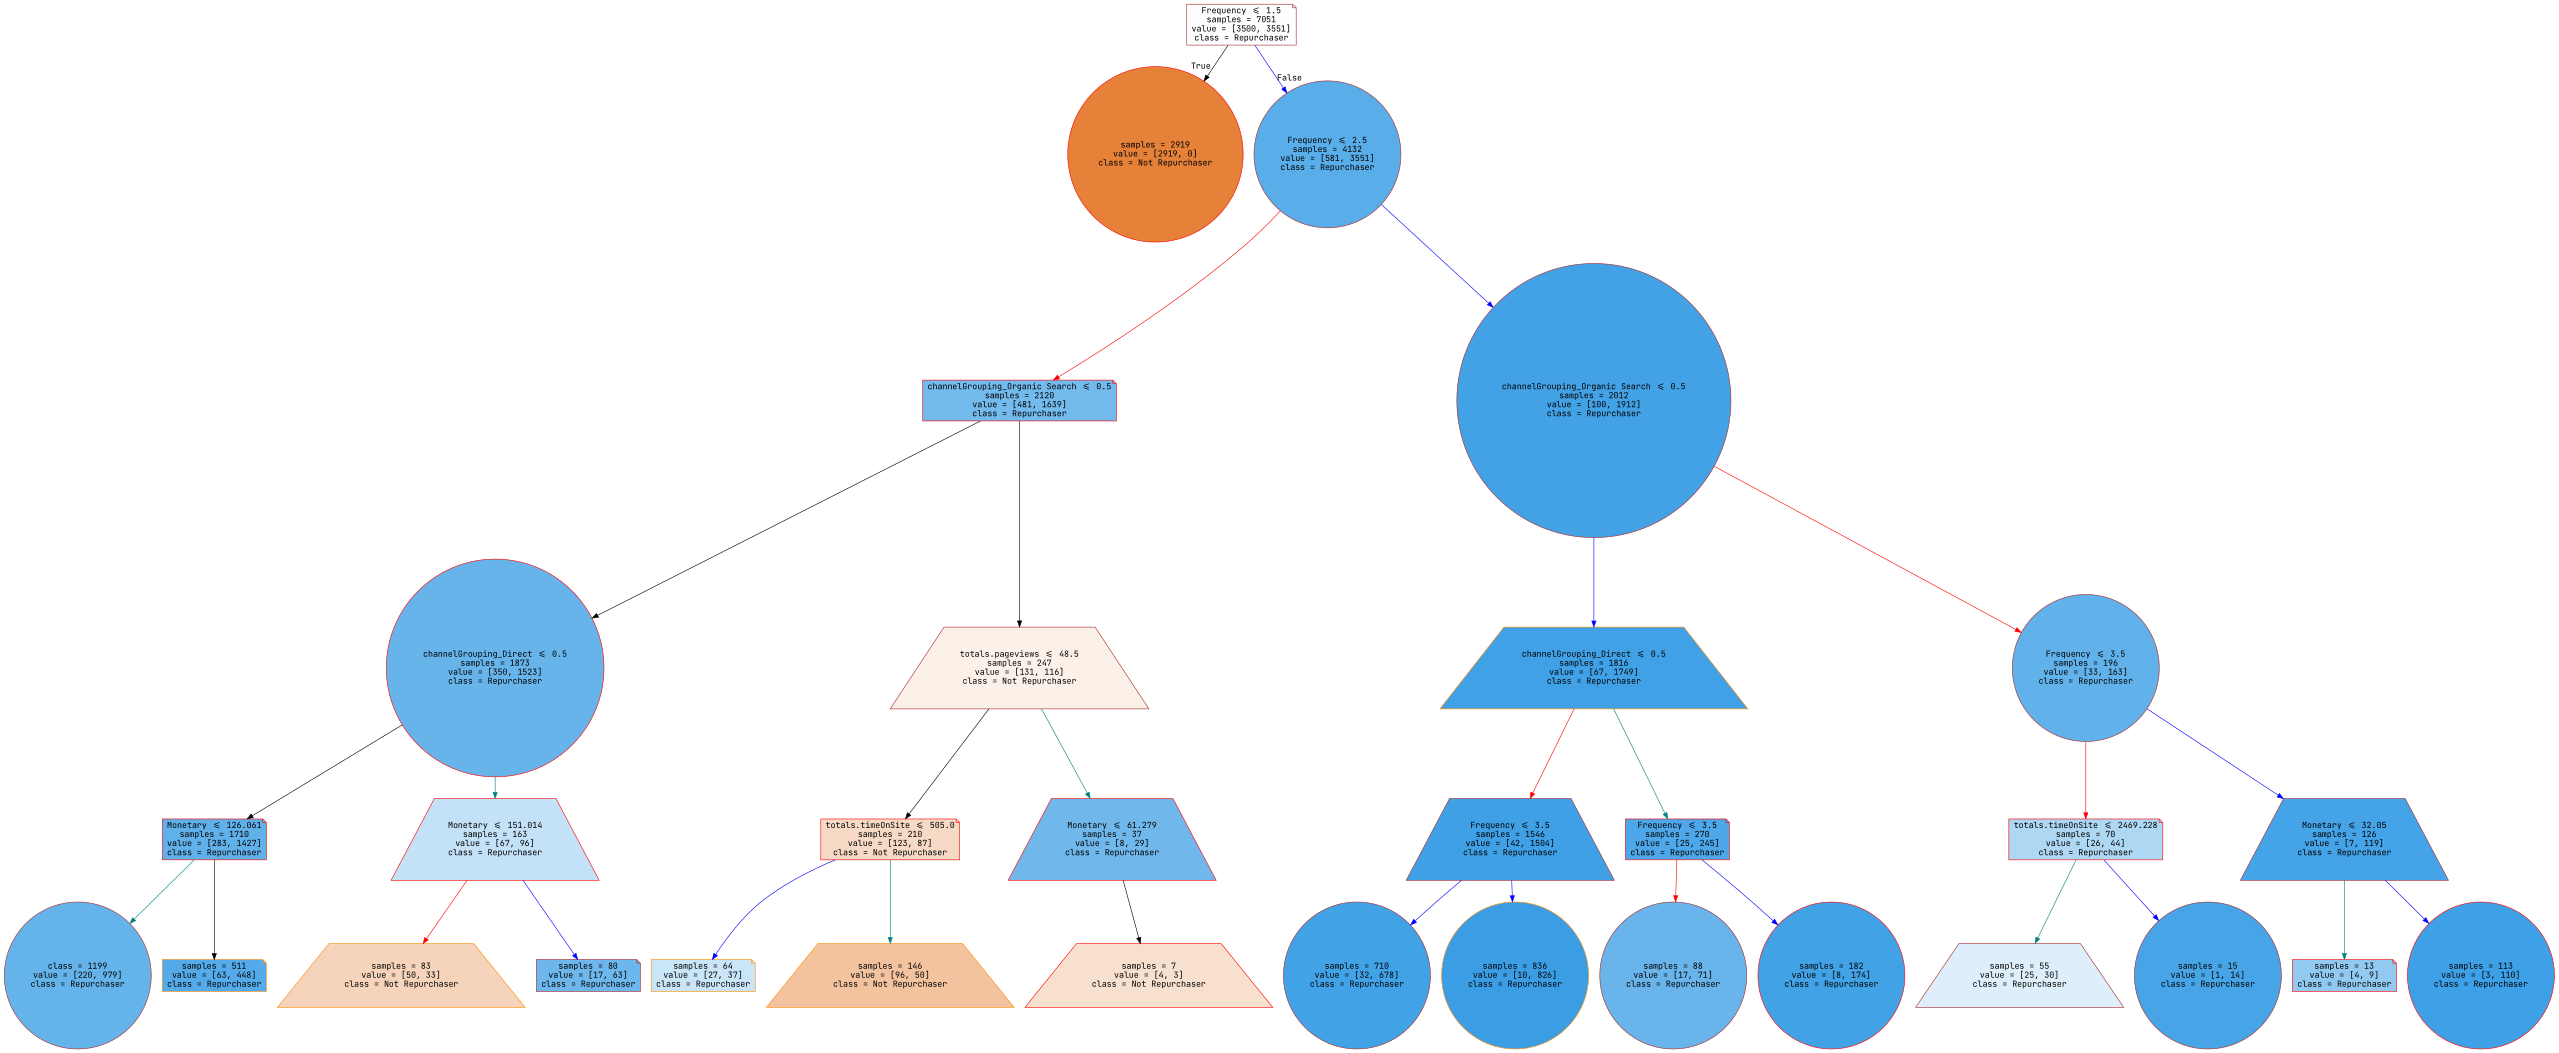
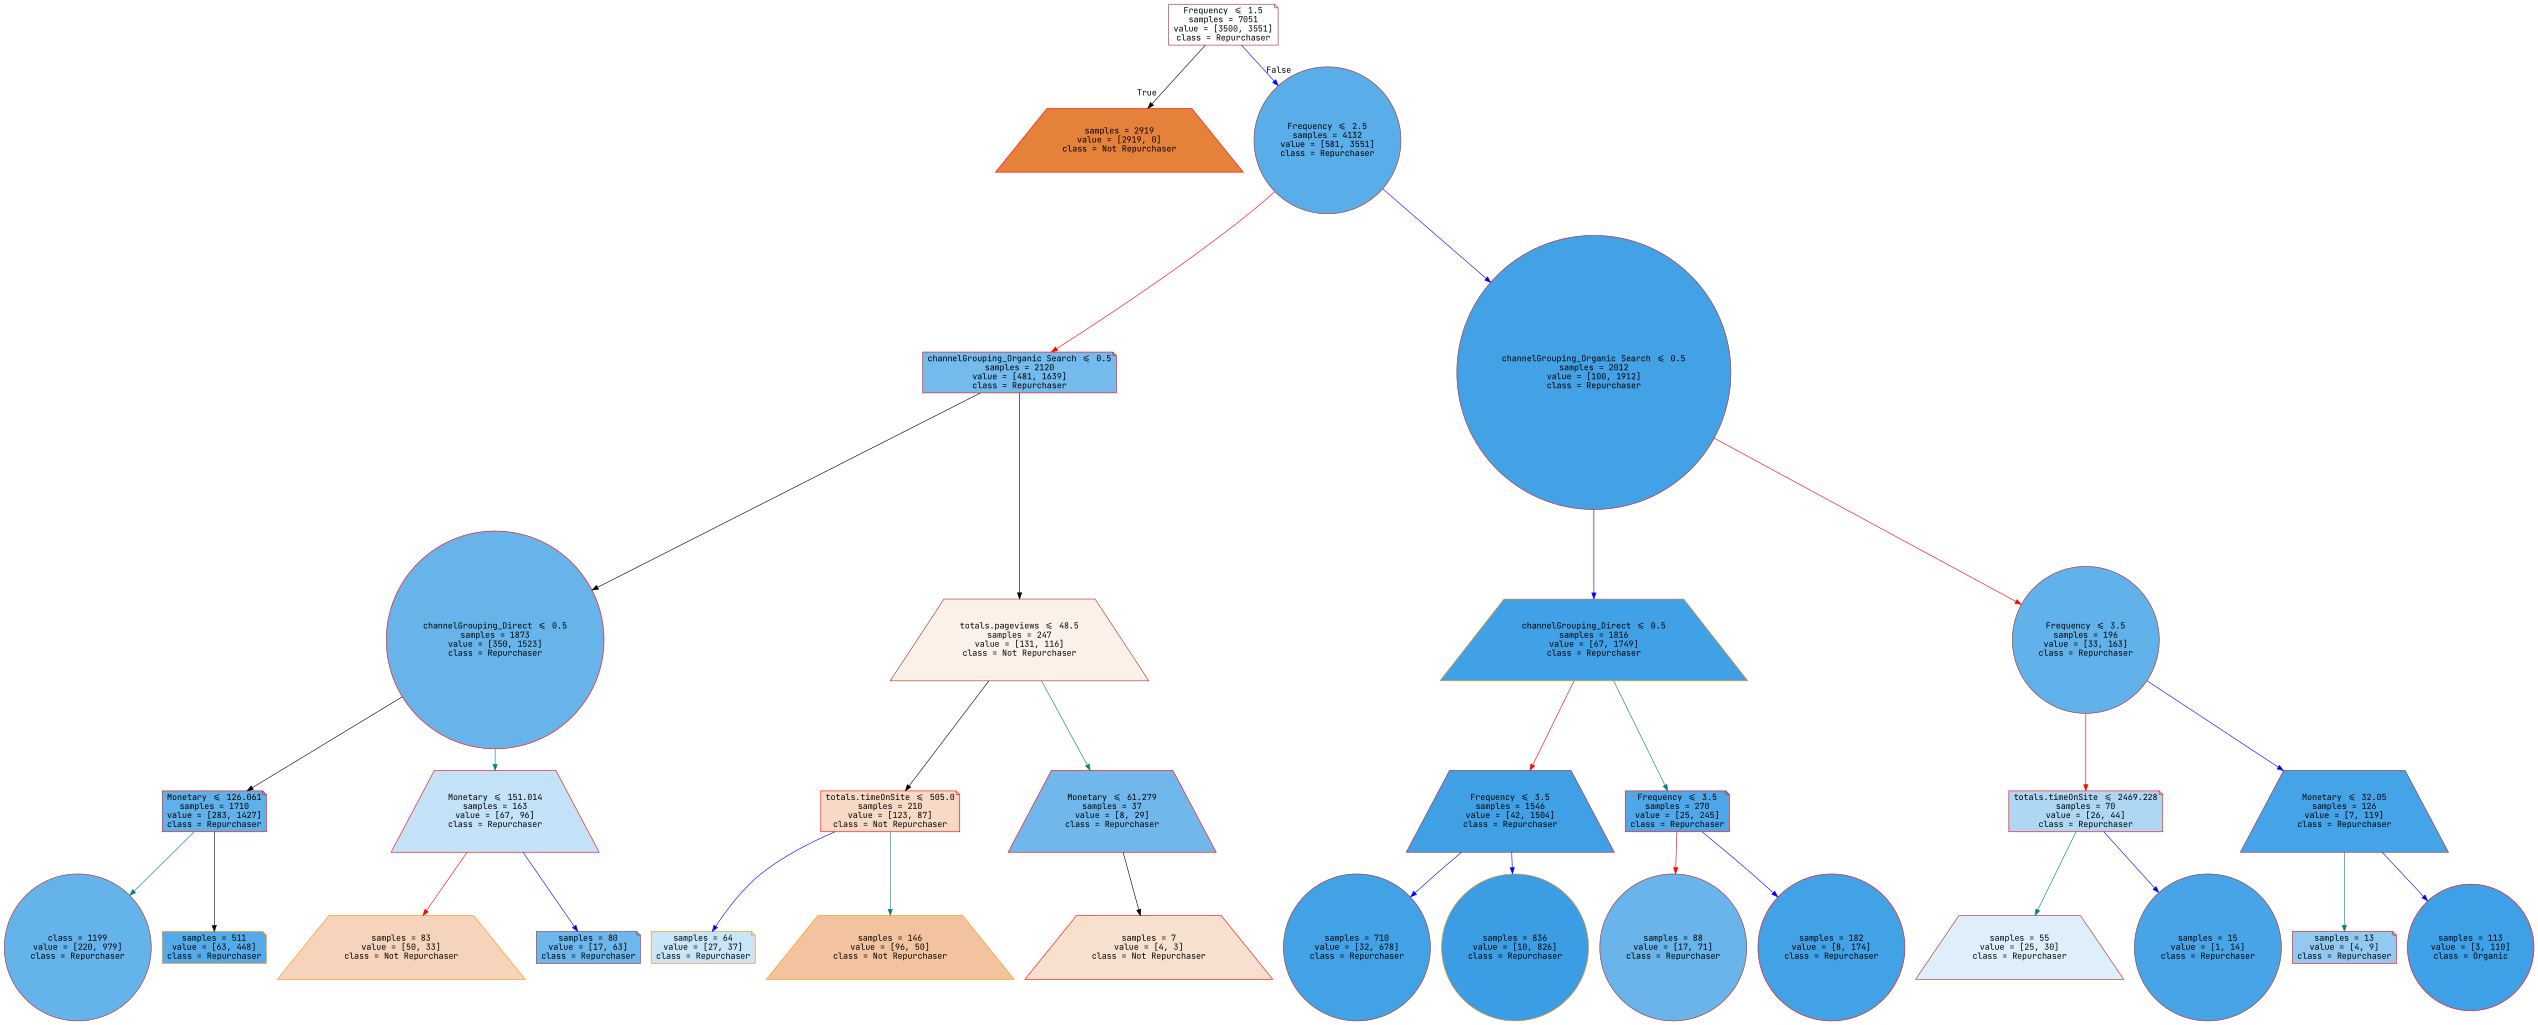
node "samples = 2919 value = [2919, 0] class = Not Repurchaser": shape circle -> trapezium
node "samples = 113 value = [3, 110] class = Repurchaser": label "samples = 113 value = [3, 110] class = Repurchaser" -> "samples = 113 value = [3, 110] class = Organic"
